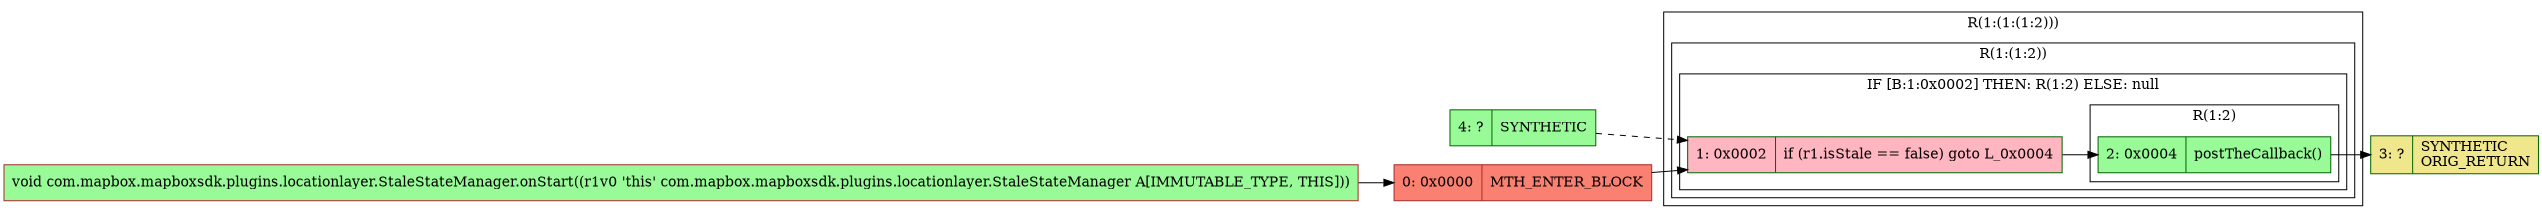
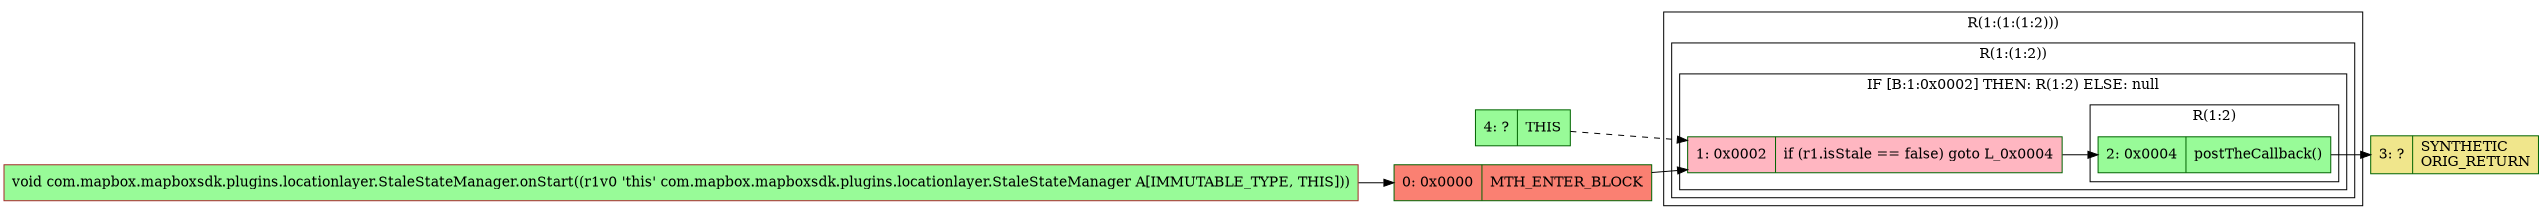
node "4: ?": text "SYNTHETIC" -> "THIS"
node "0: 0x0000": color brown -> darkgreen
